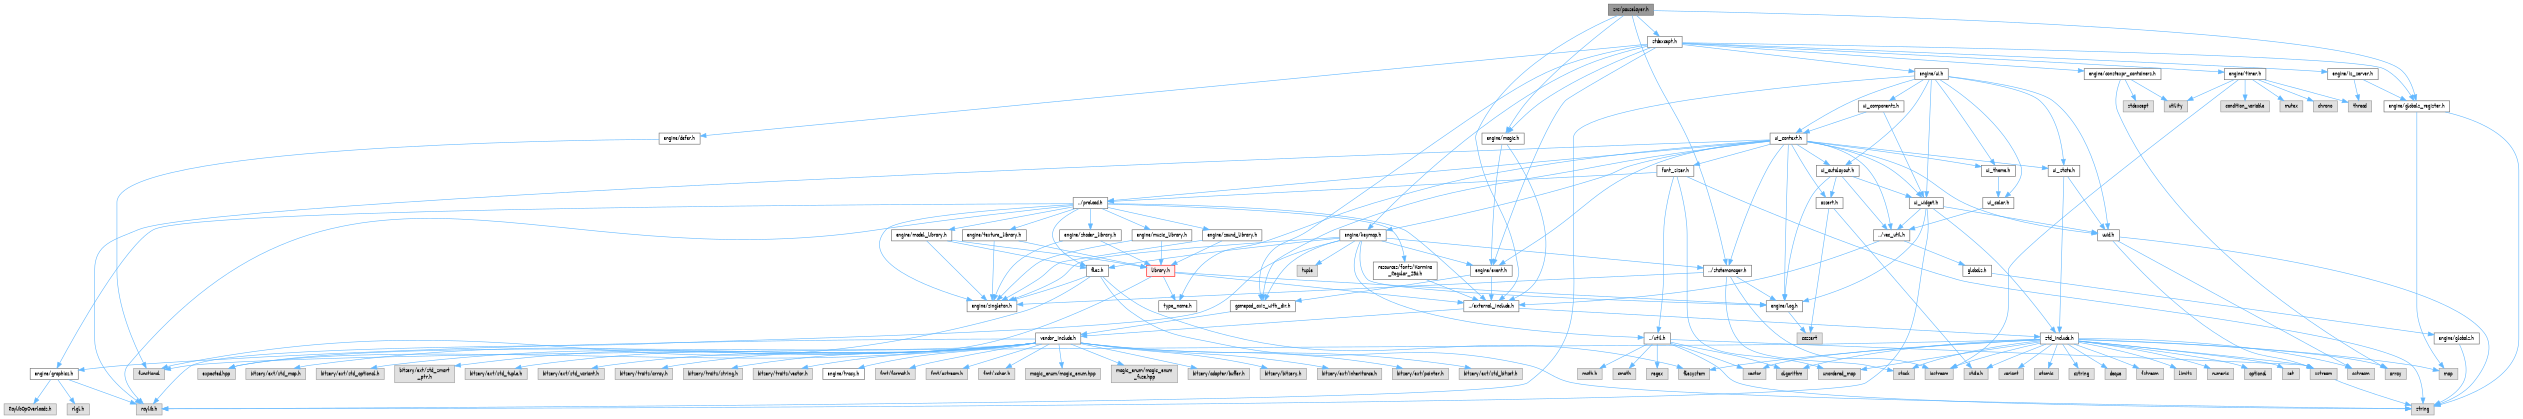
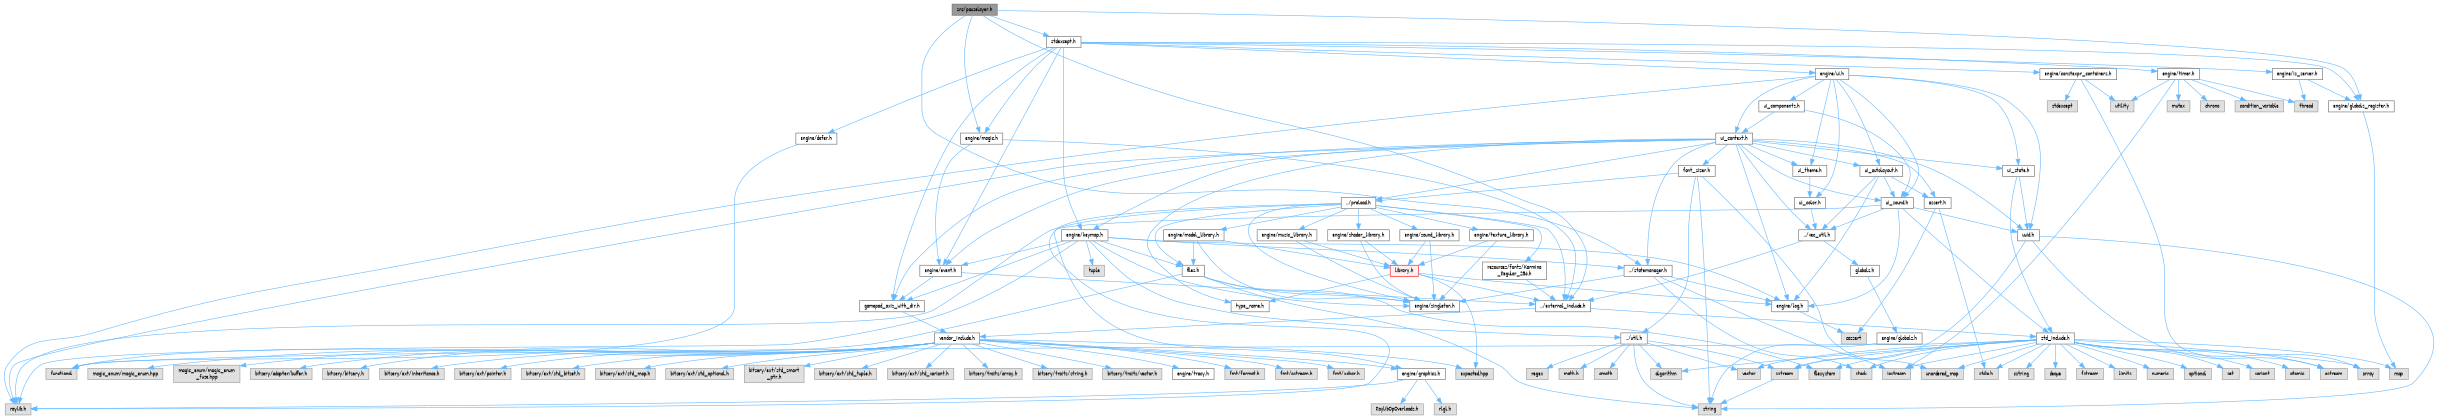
node "ui_widget.h": label "ui_widget.h" -> "ui_sound.h"
edge "engine/globals_register.h" -> "string": removed
